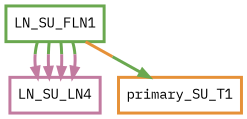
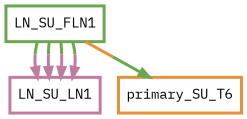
node "LN_SU_LN4": label "LN_SU_LN4" -> "LN_SU_LN1"
node "primary_SU_T1": label "primary_SU_T1" -> "primary_SU_T6"
